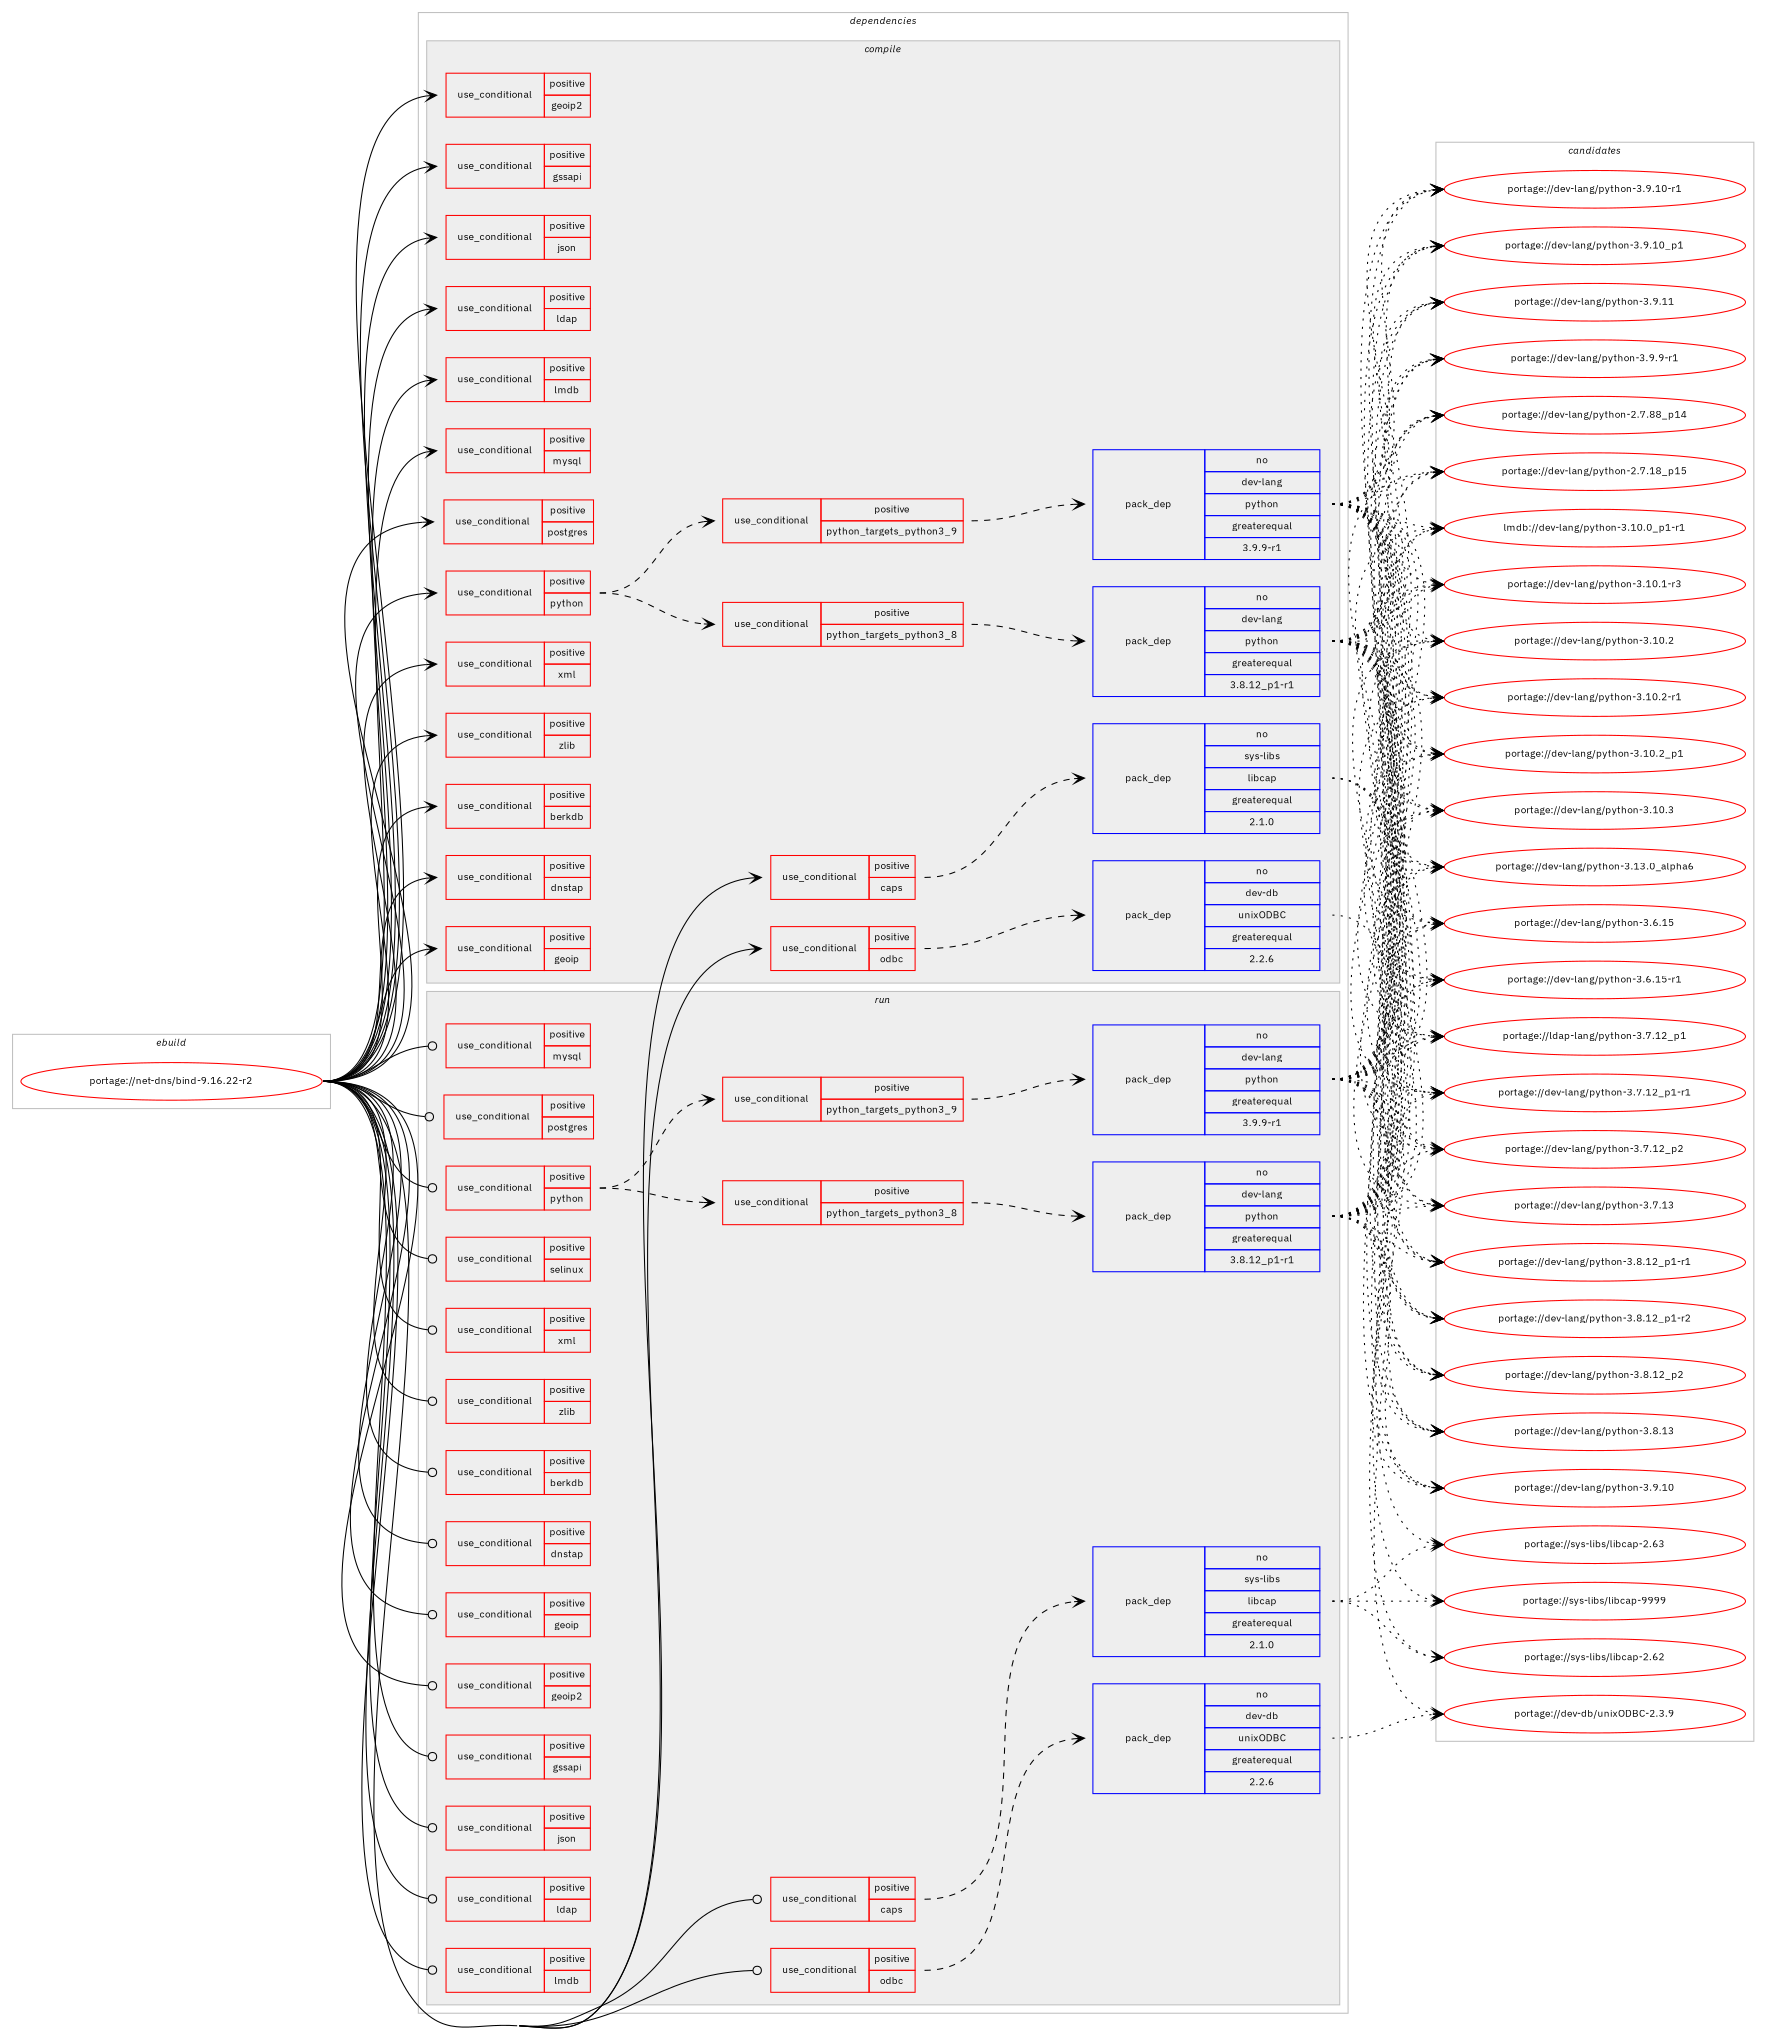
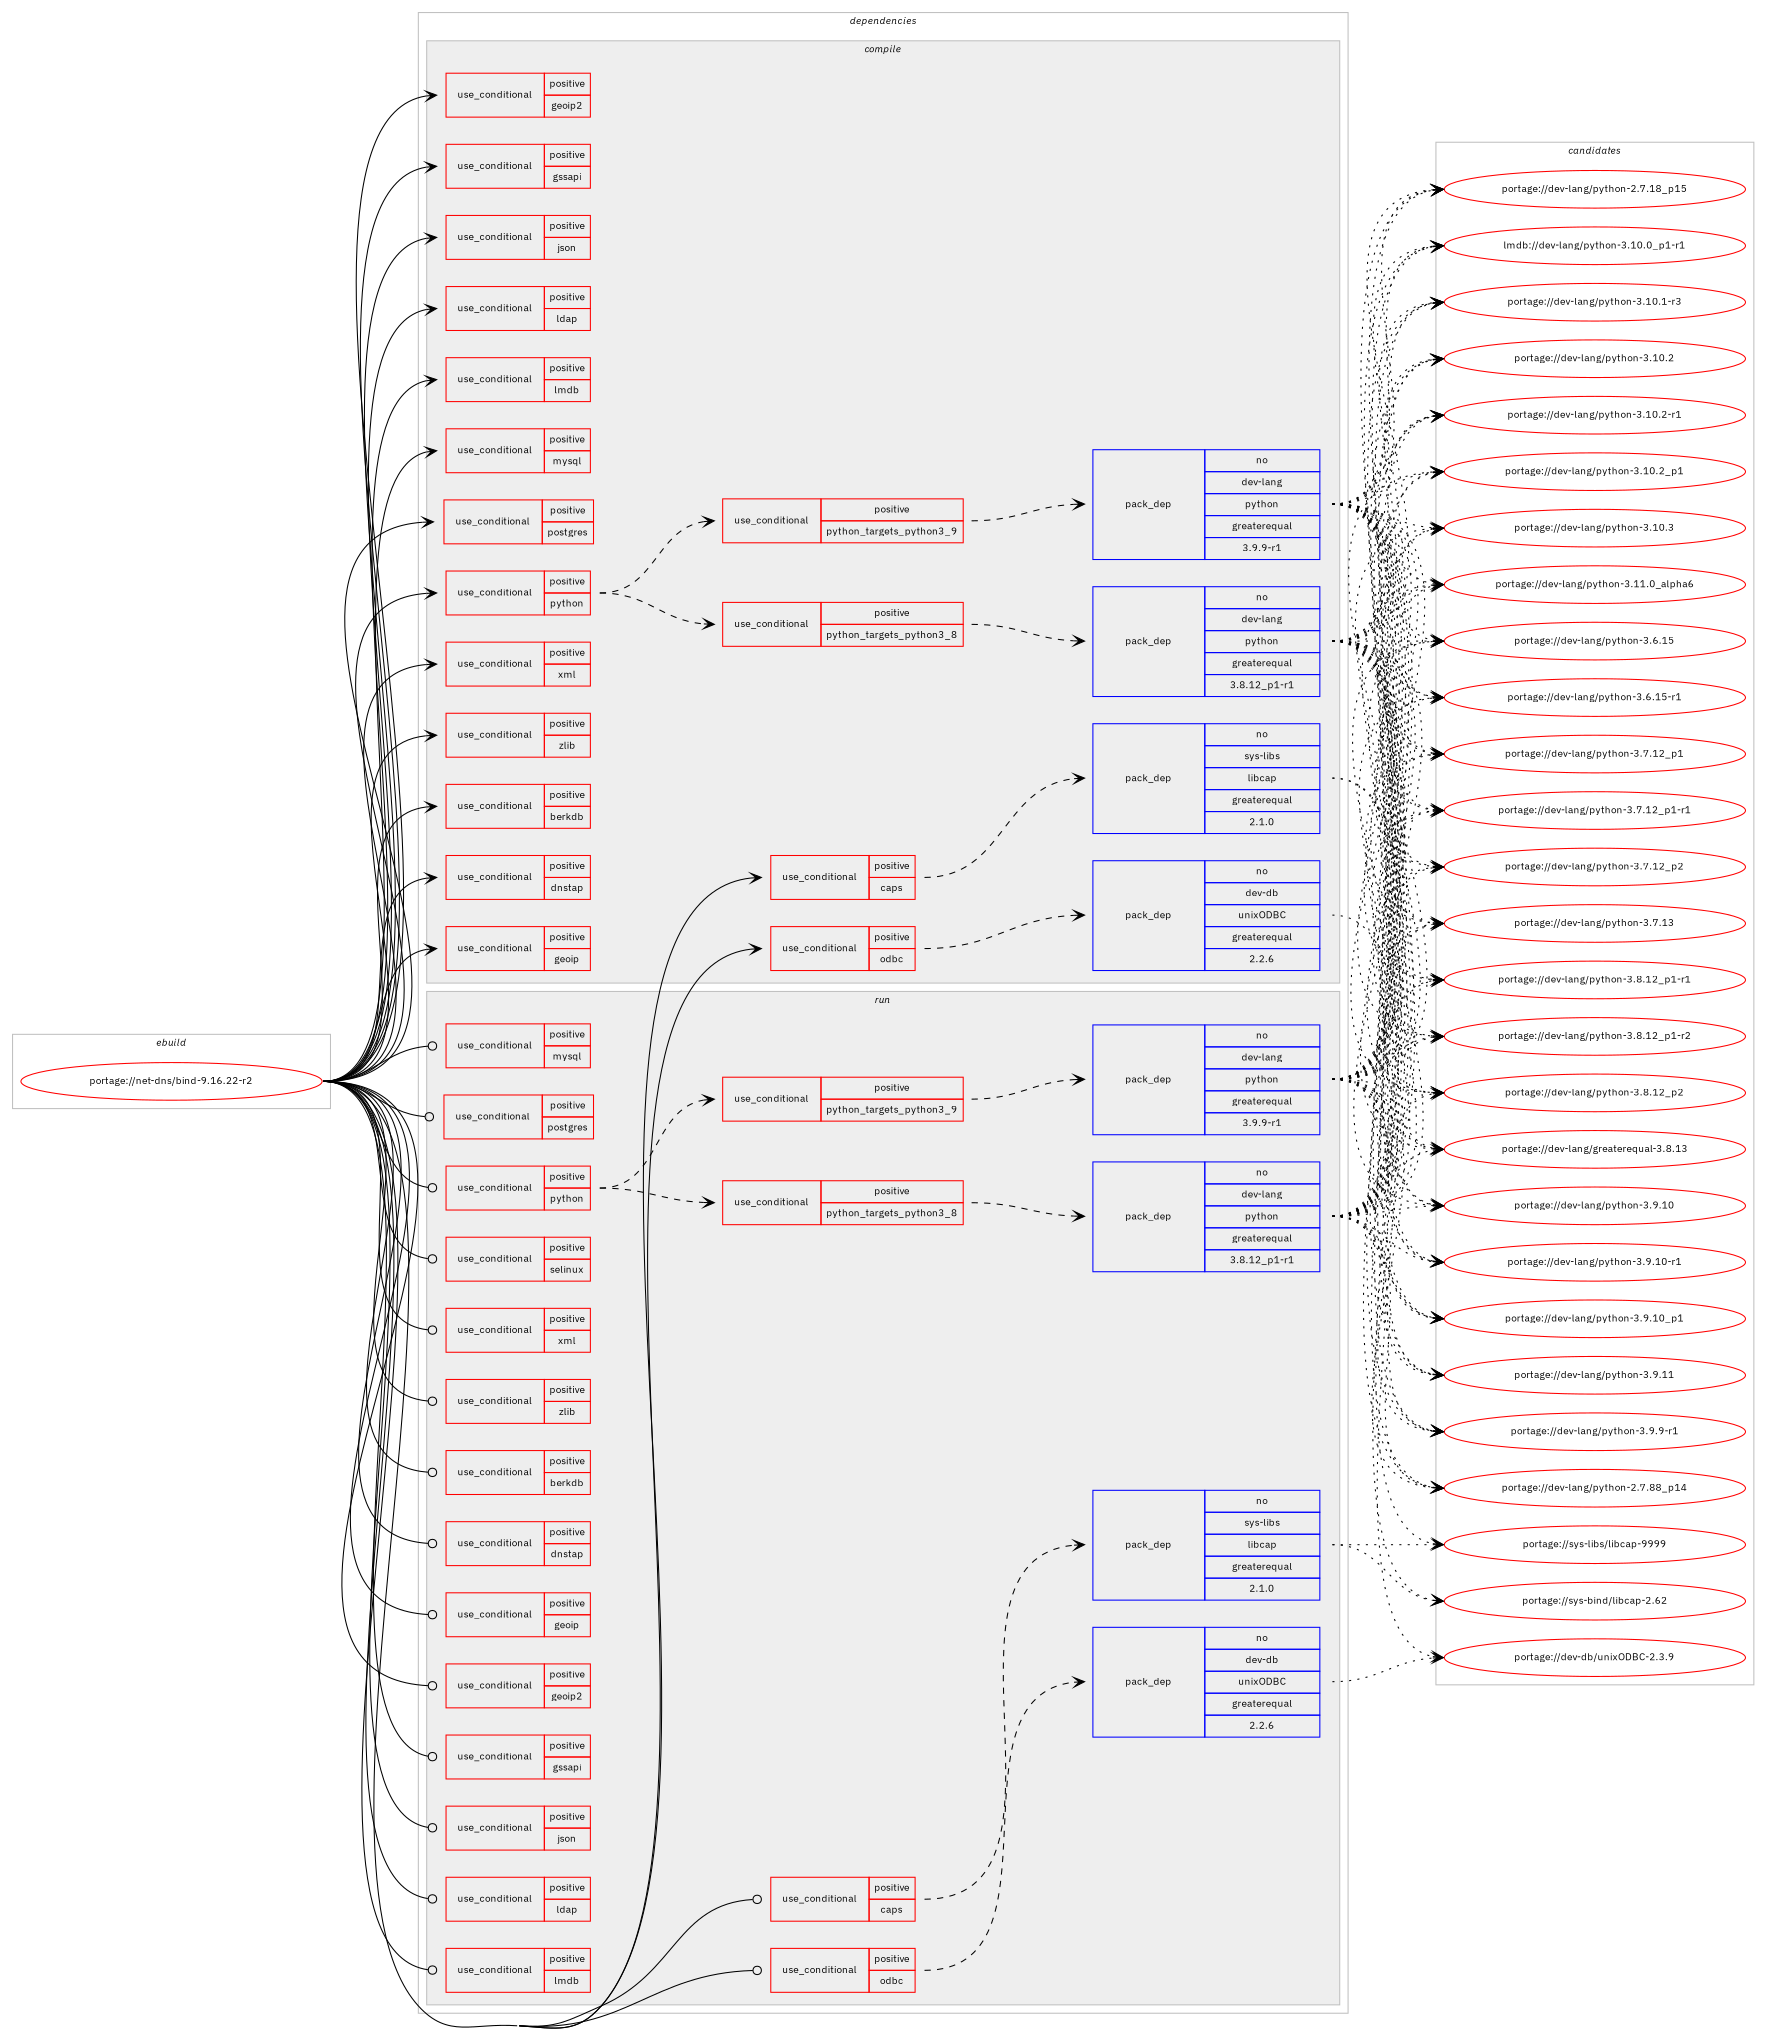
node "portage://dev-lang/python-3.13.0_alpha6": label "portage://dev-lang/python-3.13.0_alpha6" -> "portage://dev-lang/python-3.11.0_alpha6"
node "portage://ldap-lang/python-3.7.12_p1": label "portage://ldap-lang/python-3.7.12_p1" -> "portage://dev-lang/python-3.7.12_p1"
node "portage://dev-lang/python-3.8.13": label "portage://dev-lang/python-3.8.13" -> "portage://dev-lang/greaterequal-3.8.13"
node "portage://sys-libs/libcap-2.63": removed
node "portage://sys-libs/libcap-2.62": label "portage://sys-libs/libcap-2.62" -> "portage://sys-bind/libcap-2.62"
